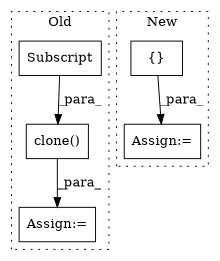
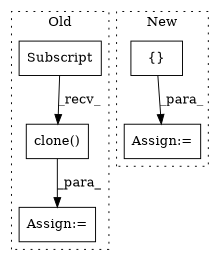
edge "Subscript" -> "clone()": label "_para_" -> "_recv_"
